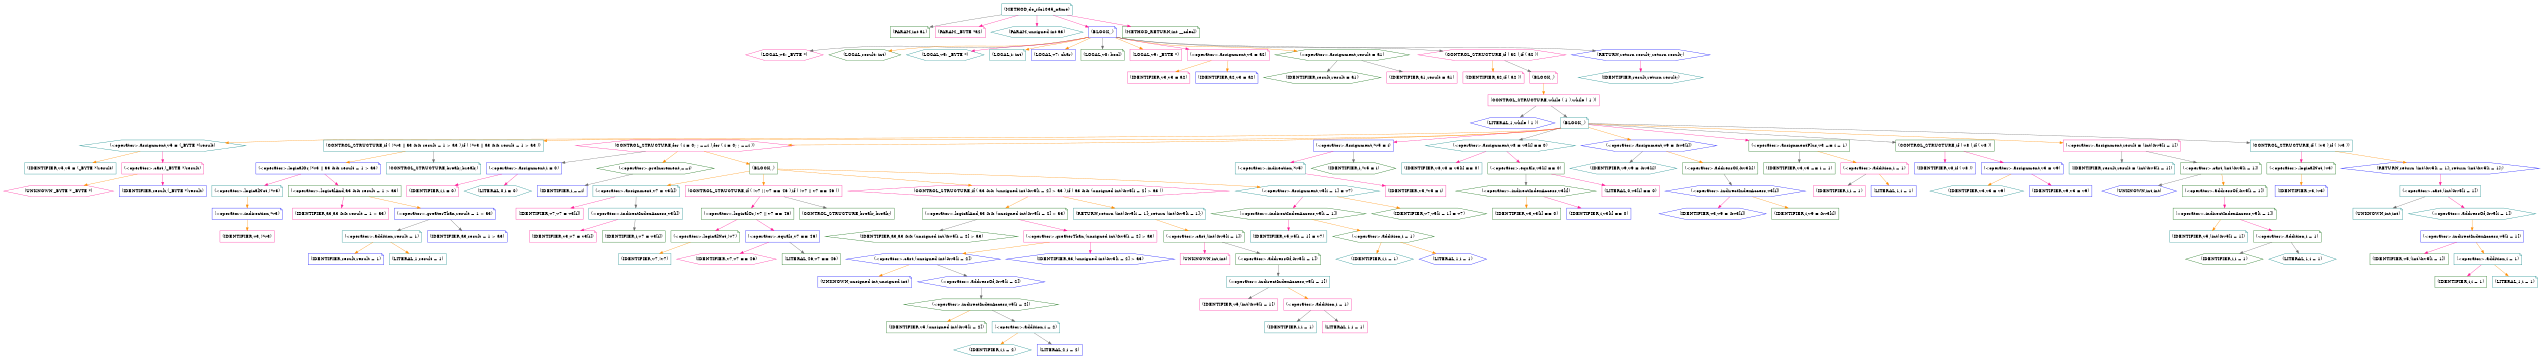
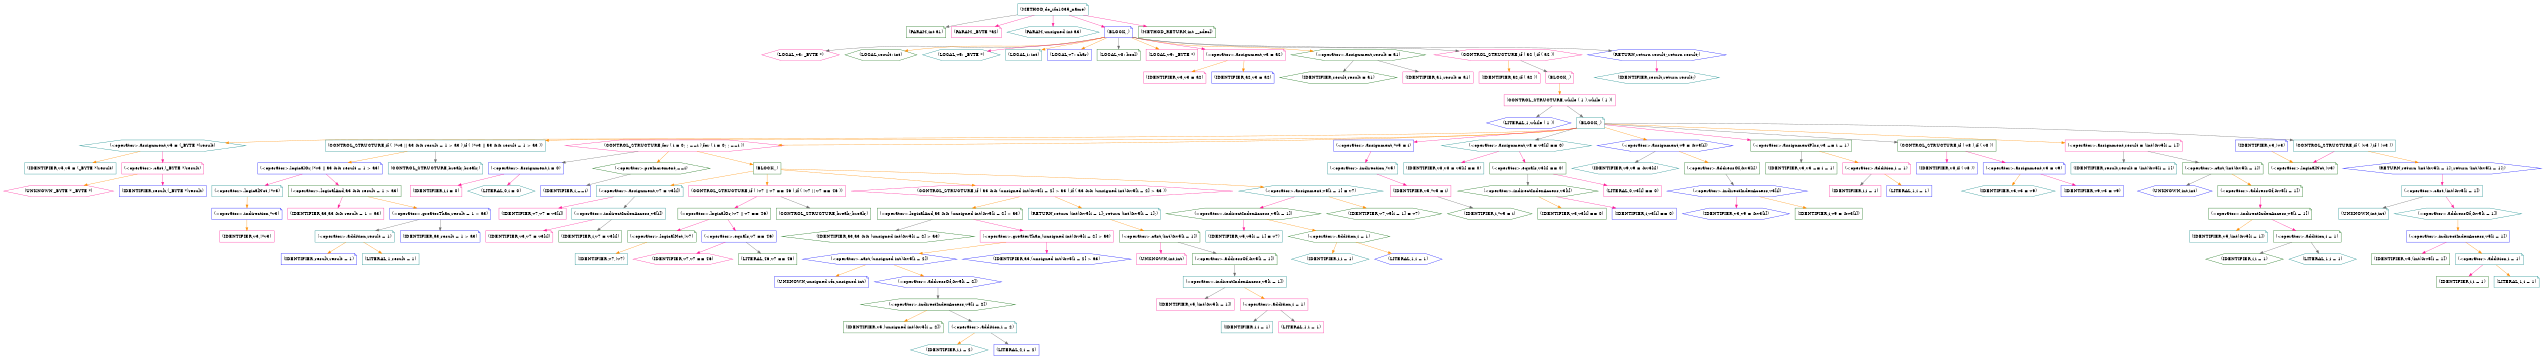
edge "(<operator>.assignment,*v5 = i)" -> "(IDENTIFIER,i,*v5 = i)": now "(IDENTIFIER,v5,*v5 = i)" -> "(IDENTIFIER,i,*v5 = i)"
edge "(<operator>.logicalNot,!v3)" -> "(IDENTIFIER,v3,!v3)": reversed
edge "(<operator>.cast,(unsigned int)&v5[i + 2])" -> "(<operator>.addressOf,&v5[i + 2])": color gray40 -> darkorange
node "(UNKNOWN,unsigned int,unsigned int)": label "(UNKNOWN,unsigned int,unsigned int)" -> "(UNKNOWN,unsigned rfc,unsigned int)"
